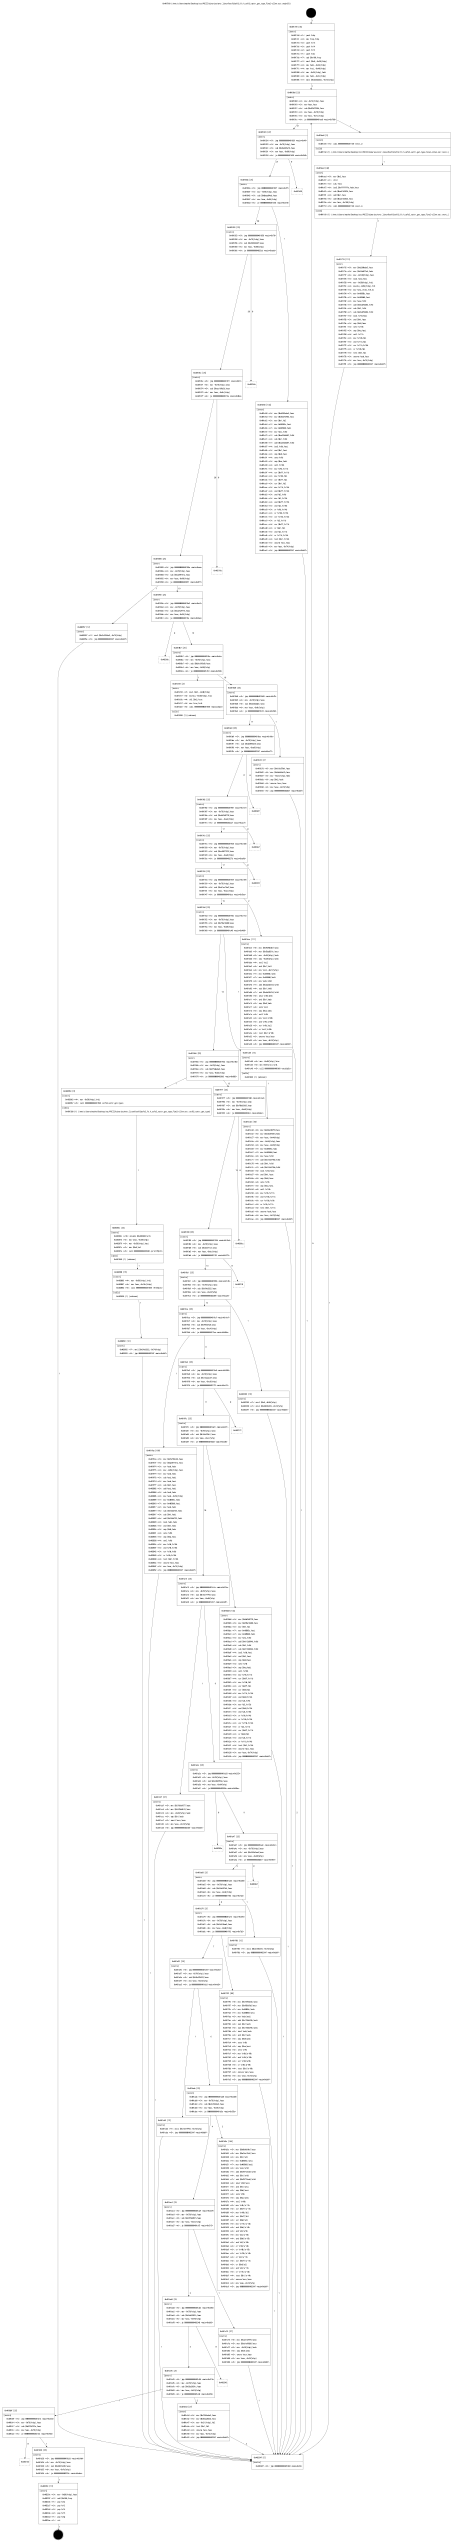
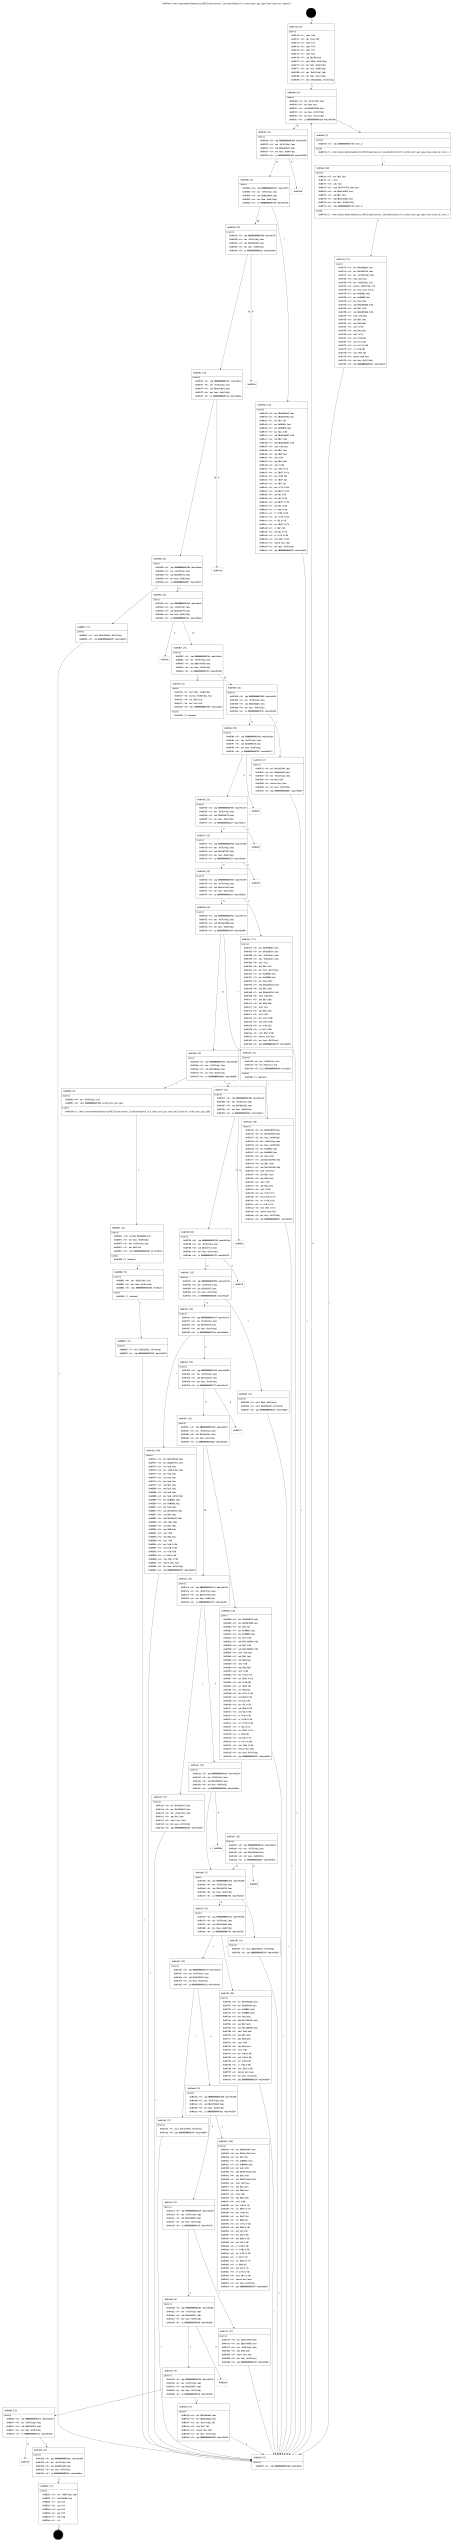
edge "0x401a2e [25]" -> "0x401a47 [25]": now "0x401a2e [25]" -> "0x401a60 [25]"
